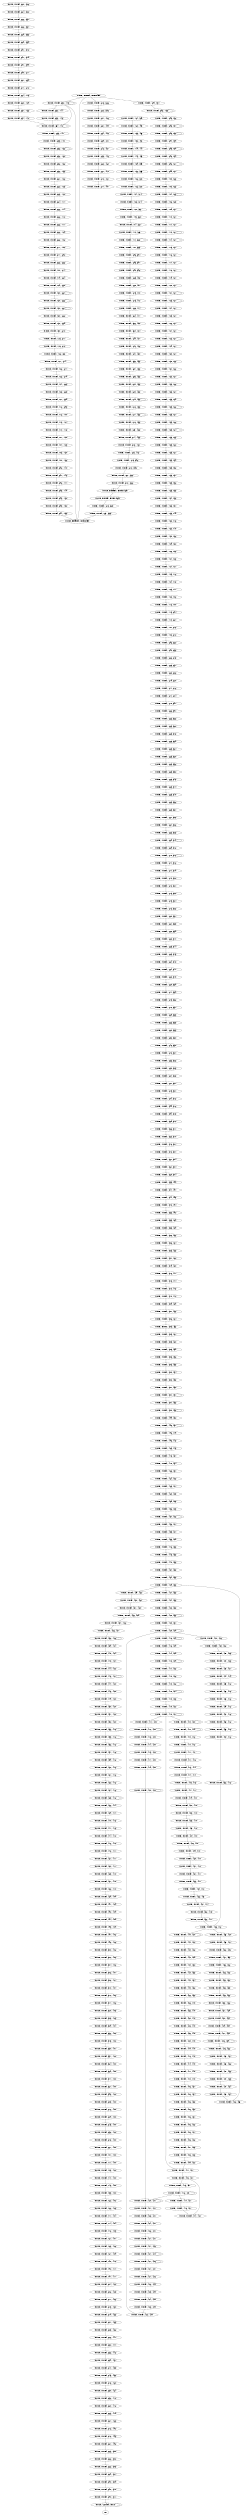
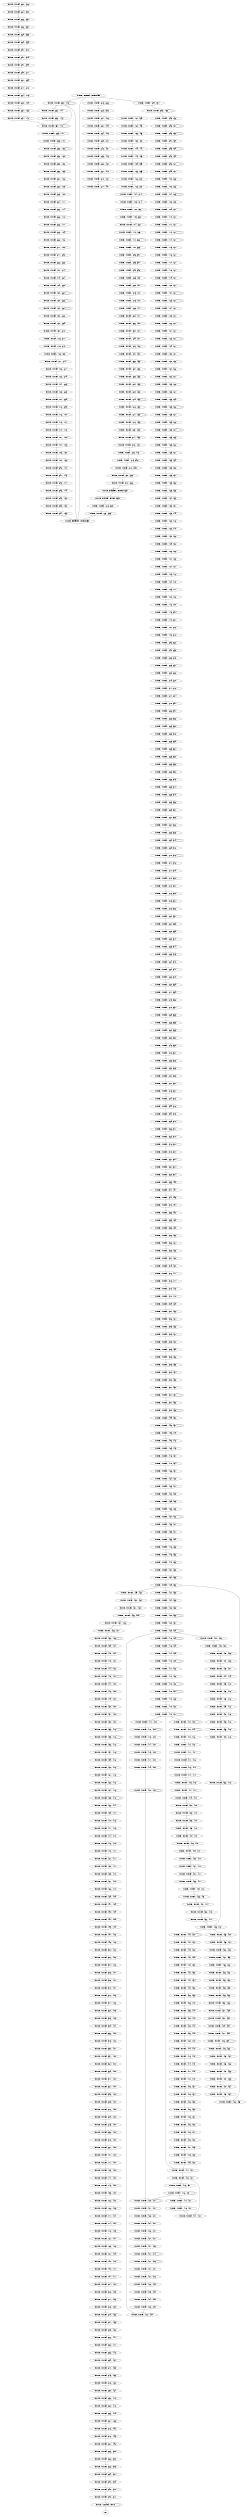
node "('Mouse', 'Button', '505', '463')": label "('Mouse', 'Button', '505', '463')" -> "('Mouse', 'Moved', '505', '463')"
